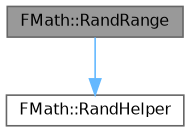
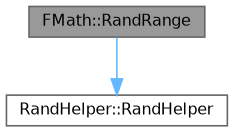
node "FMath::RandHelper": label "FMath::RandHelper" -> "RandHelper::RandHelper"
